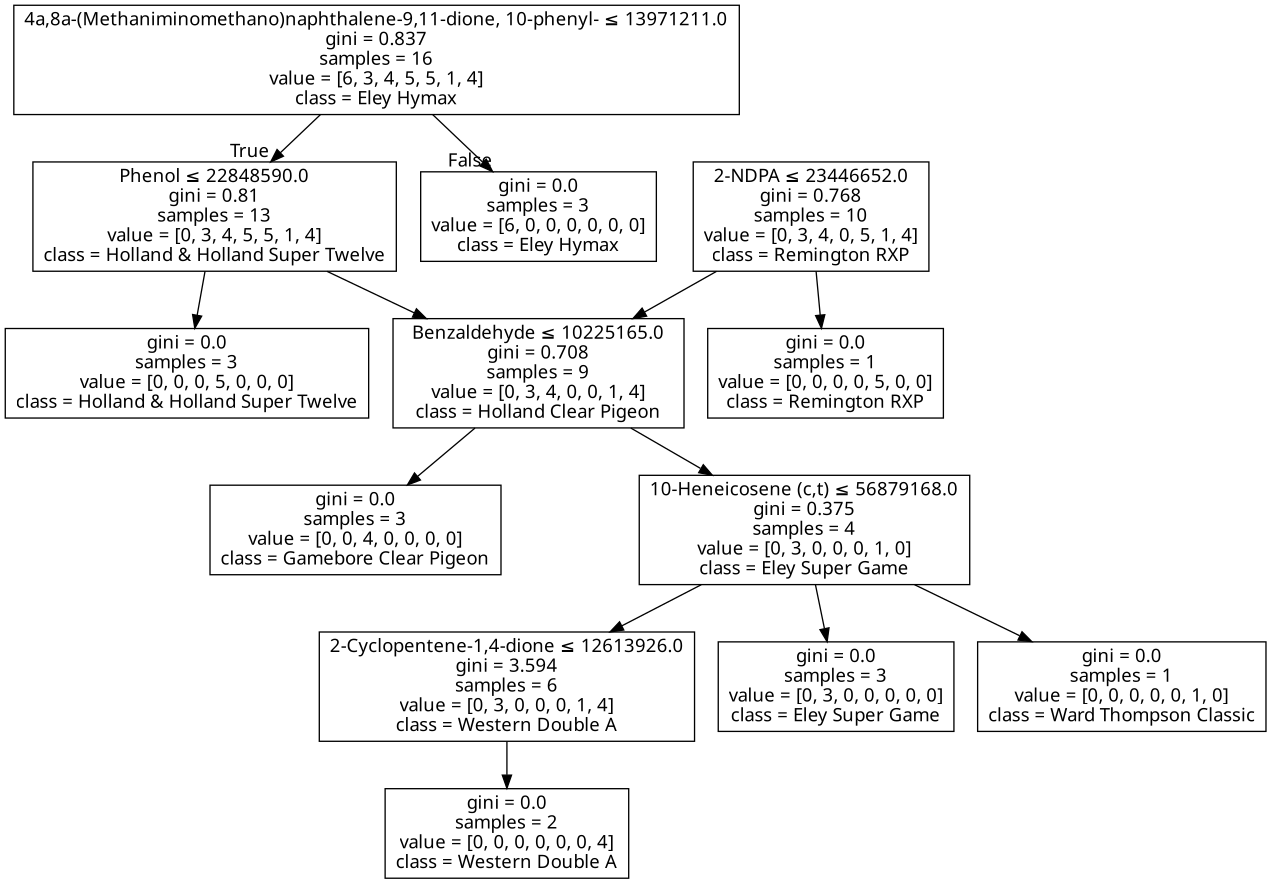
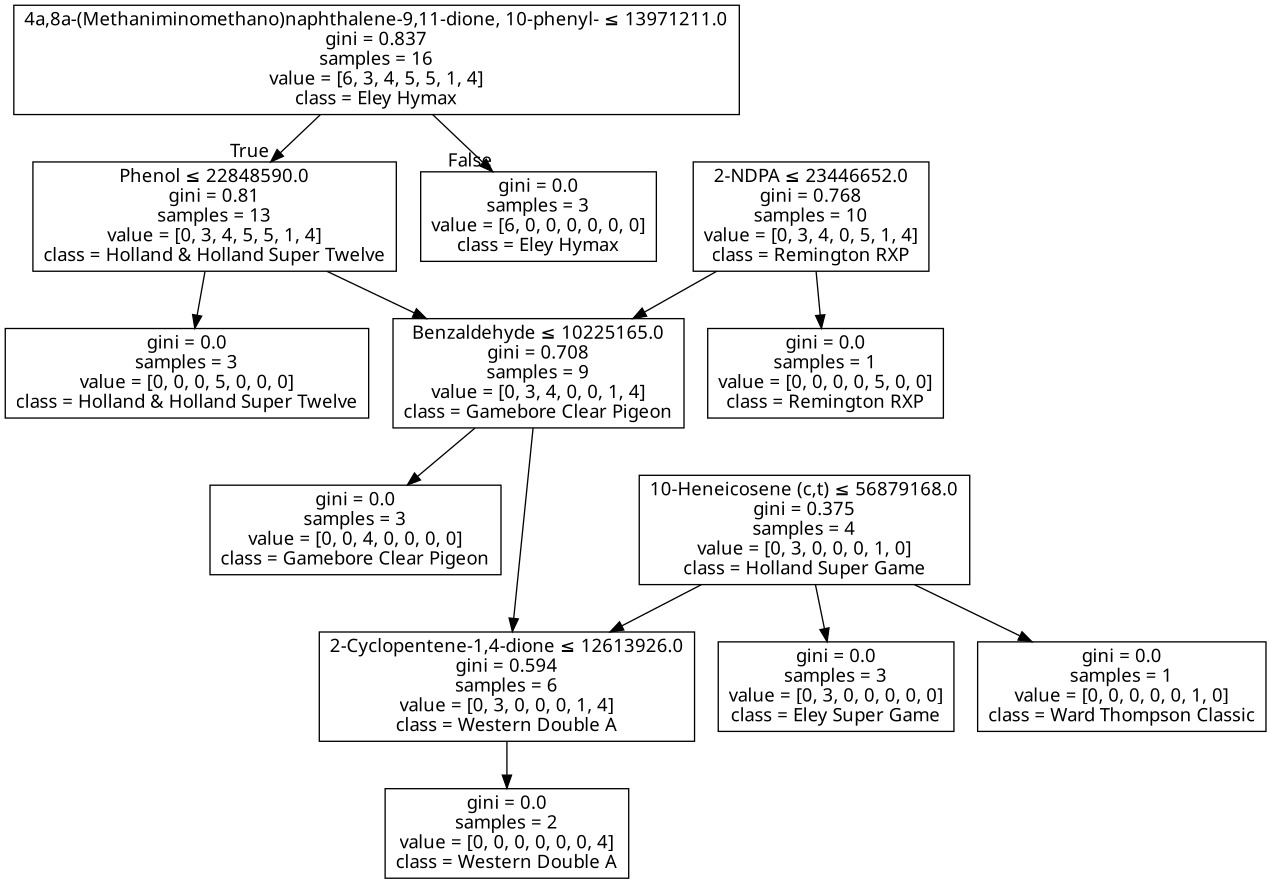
node "Benzaldehyde ≤ 10225165.0": text "class = Holland Clear Pigeon" -> "class = Gamebore Clear Pigeon"
edge "Benzaldehyde ≤ 10225165.0" -> "10-Heneicosene (c,t) ≤ 56879168.0": now "Benzaldehyde ≤ 10225165.0" -> "2-Cyclopentene-1,4-dione ≤ 12613926.0"
node "10-Heneicosene (c,t) ≤ 56879168.0": text "class = Eley Super Game" -> "class = Holland Super Game"
node "2-Cyclopentene-1,4-dione ≤ 12613926.0": text "gini = 3.594" -> "gini = 0.594"
